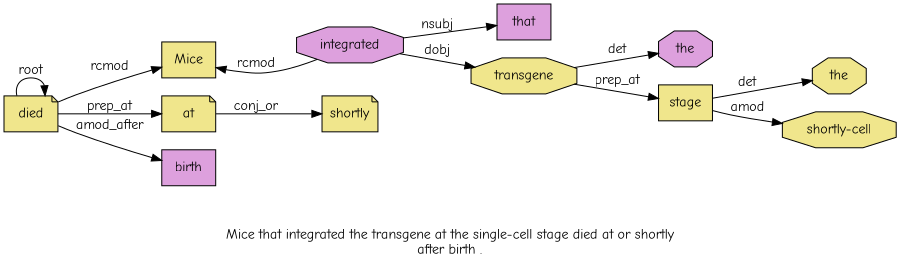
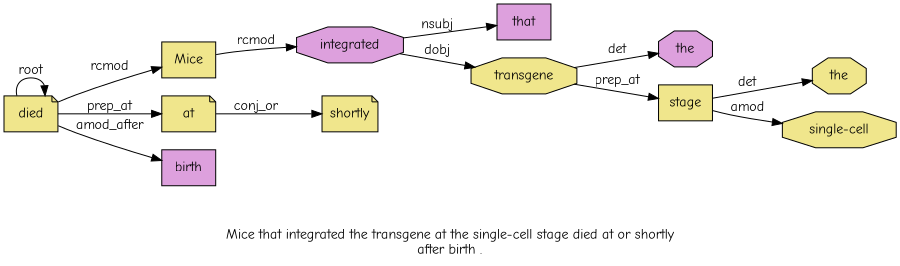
edge "integrated" -> "Mice": reversed
node "shortly-cell": label "shortly-cell" -> "single-cell"
